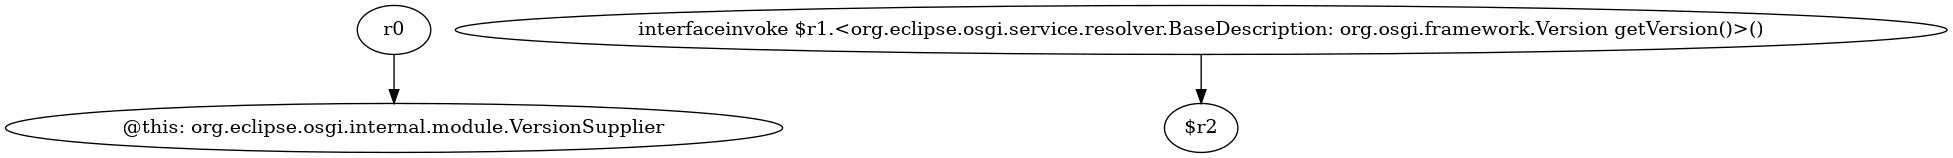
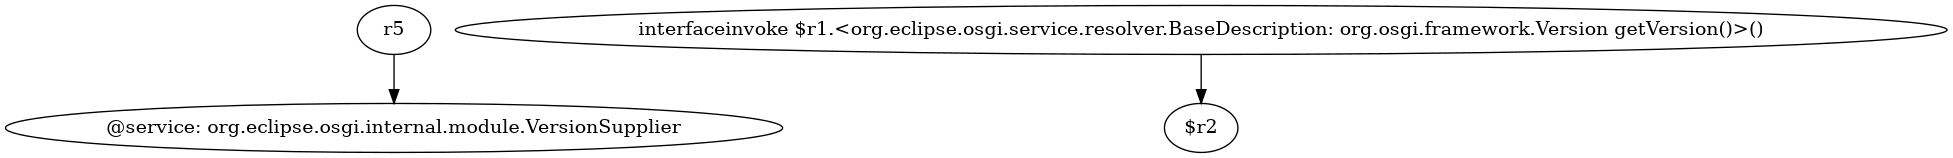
node "r0": label "r0" -> "r5"
node "@this: org.eclipse.osgi.internal.module.VersionSupplier": label "@this: org.eclipse.osgi.internal.module.VersionSupplier" -> "@service: org.eclipse.osgi.internal.module.VersionSupplier"
